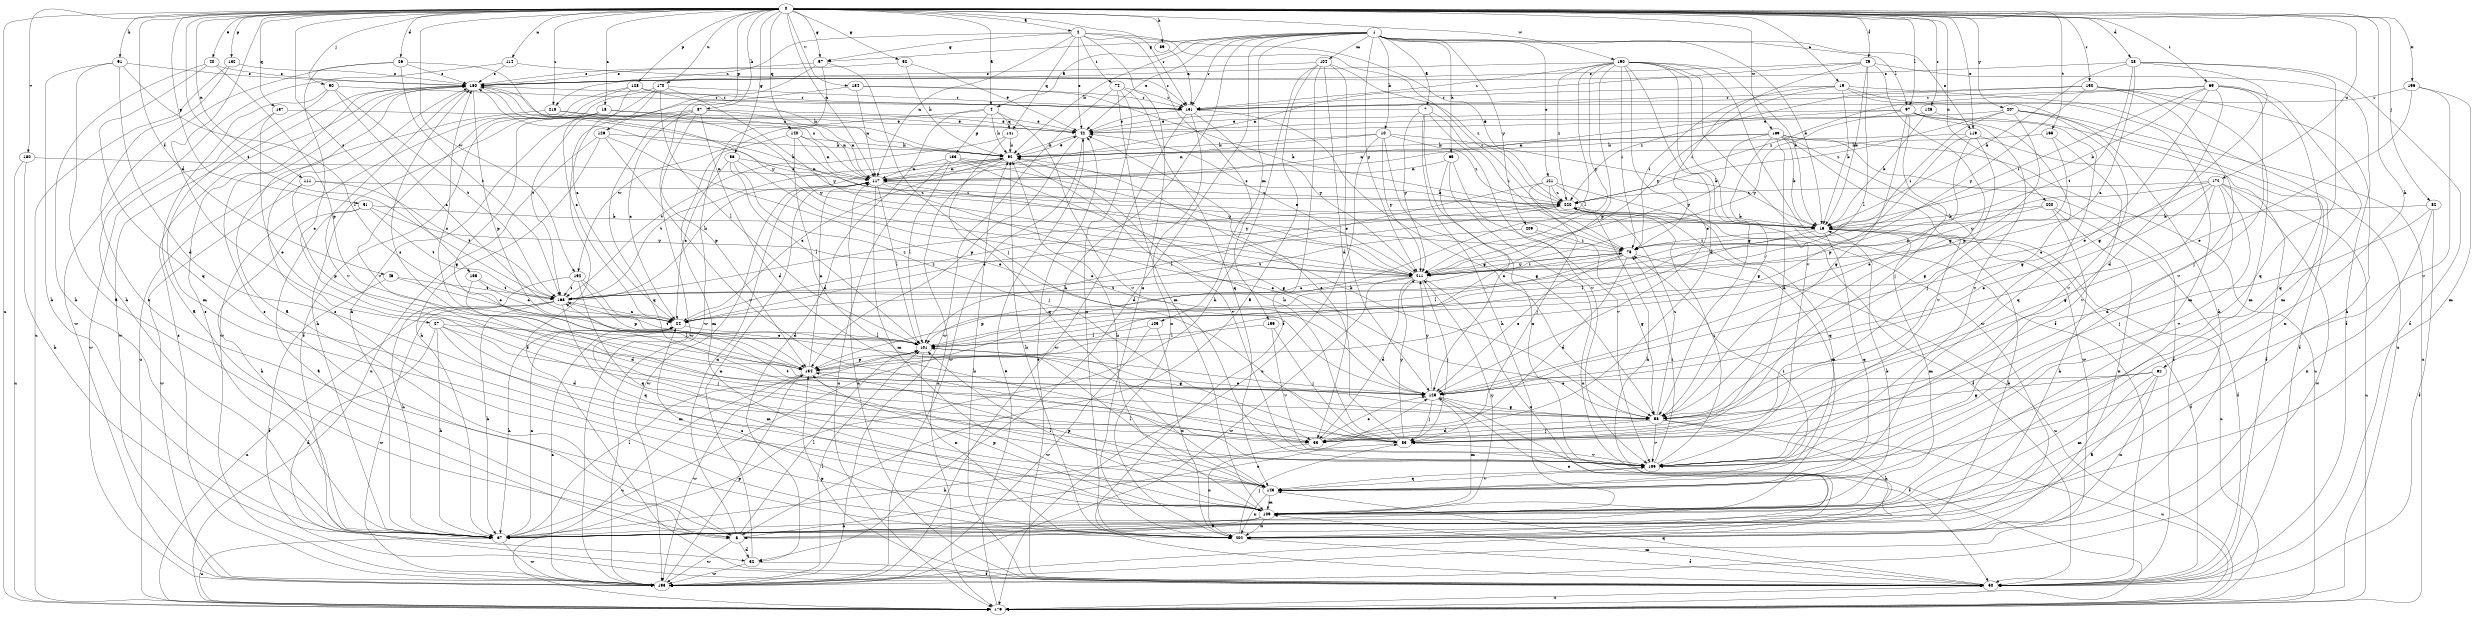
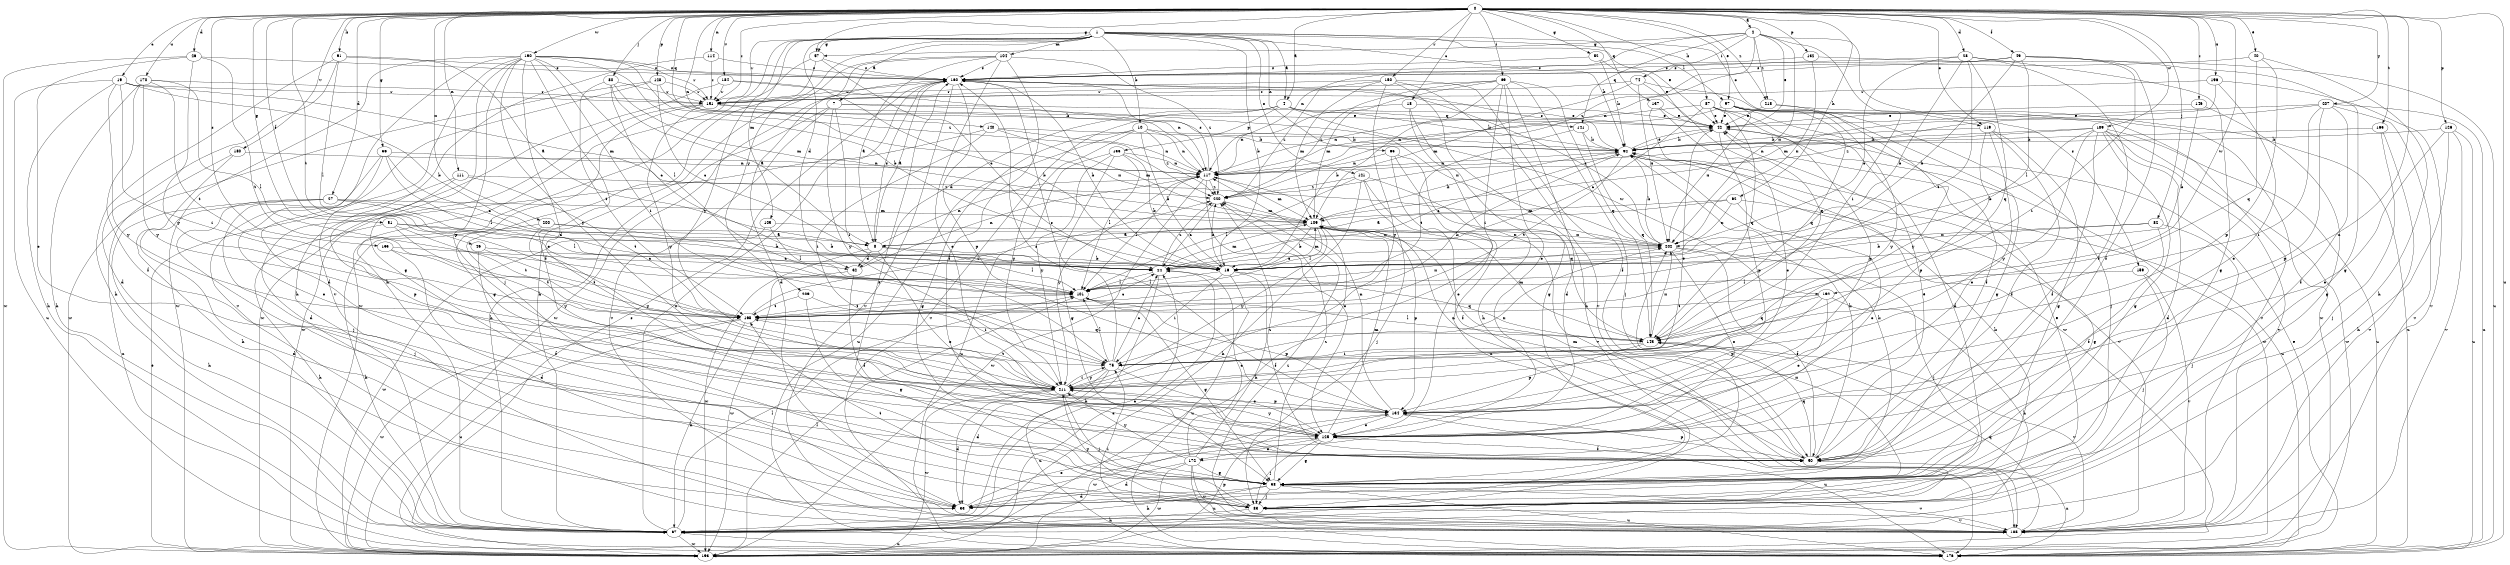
node "89": removed
edge "0" -> "97": label "l" -> "e"
node "90": label "90" -> "80"
edge "220" -> "16": reversed
edge "172" -> "125": reversed
edge "111" -> "193": label "w" -> "e"
edge "200" -> "50": now "150" -> "50"
